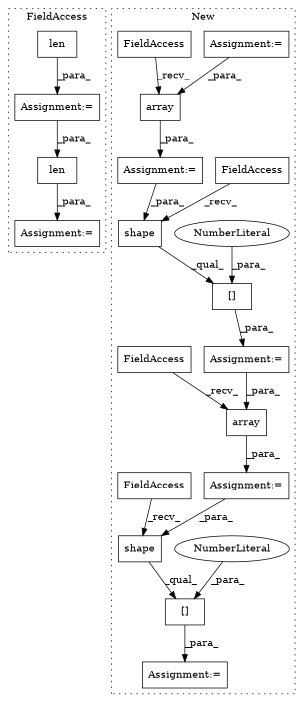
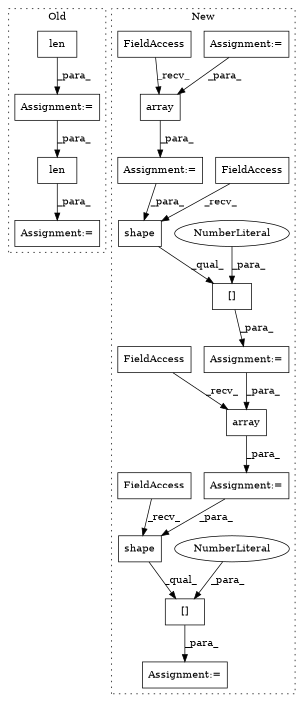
cluster "FieldAccess": label "FieldAccess" -> "Old"
